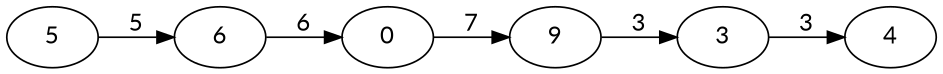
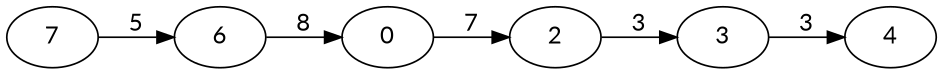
edge "6" -> "0": label "6" -> "8"
node "5": label "5" -> "7"
node "9": label "9" -> "2"
